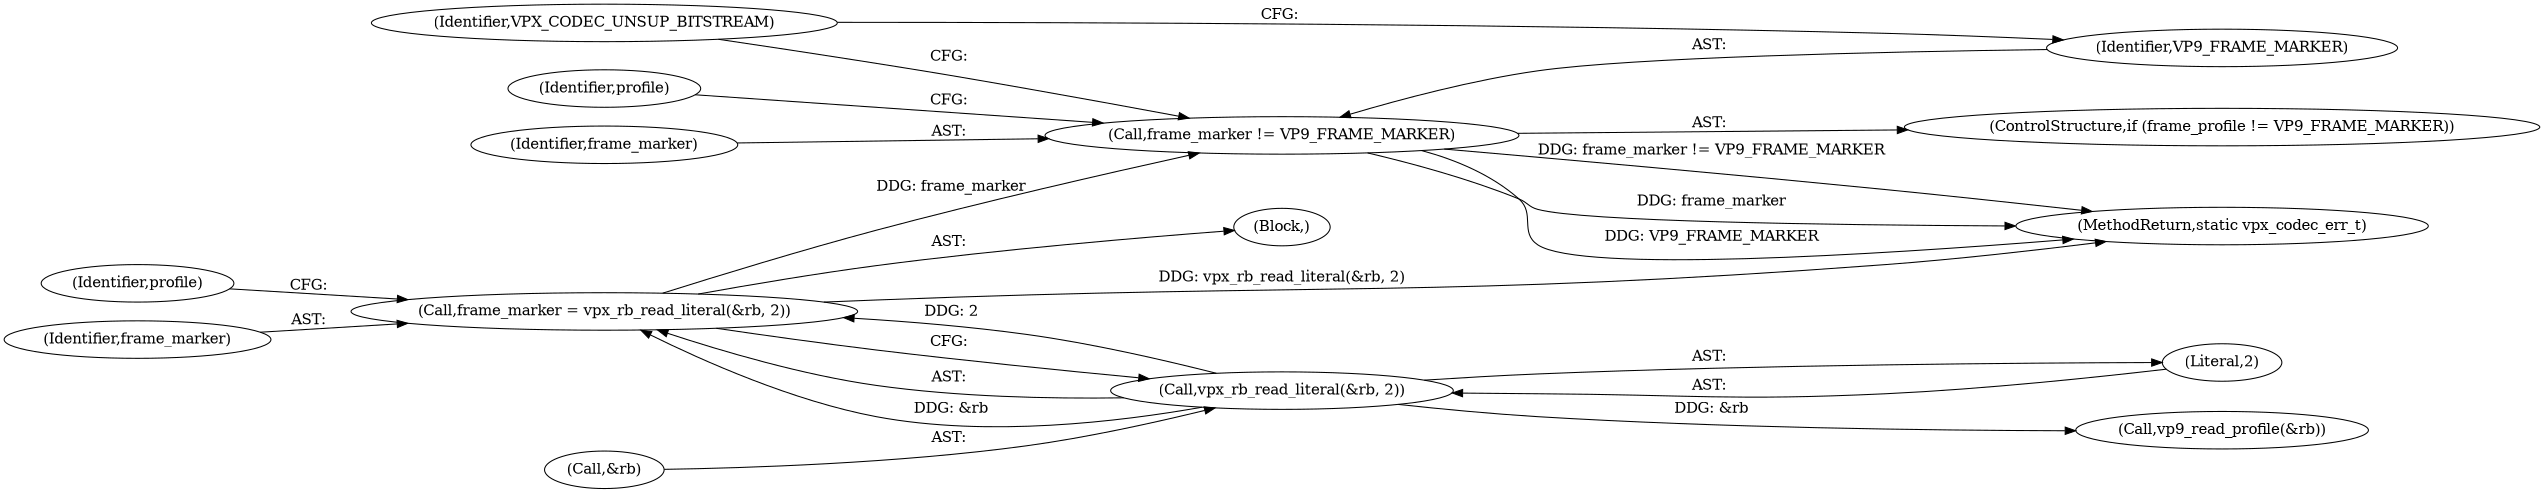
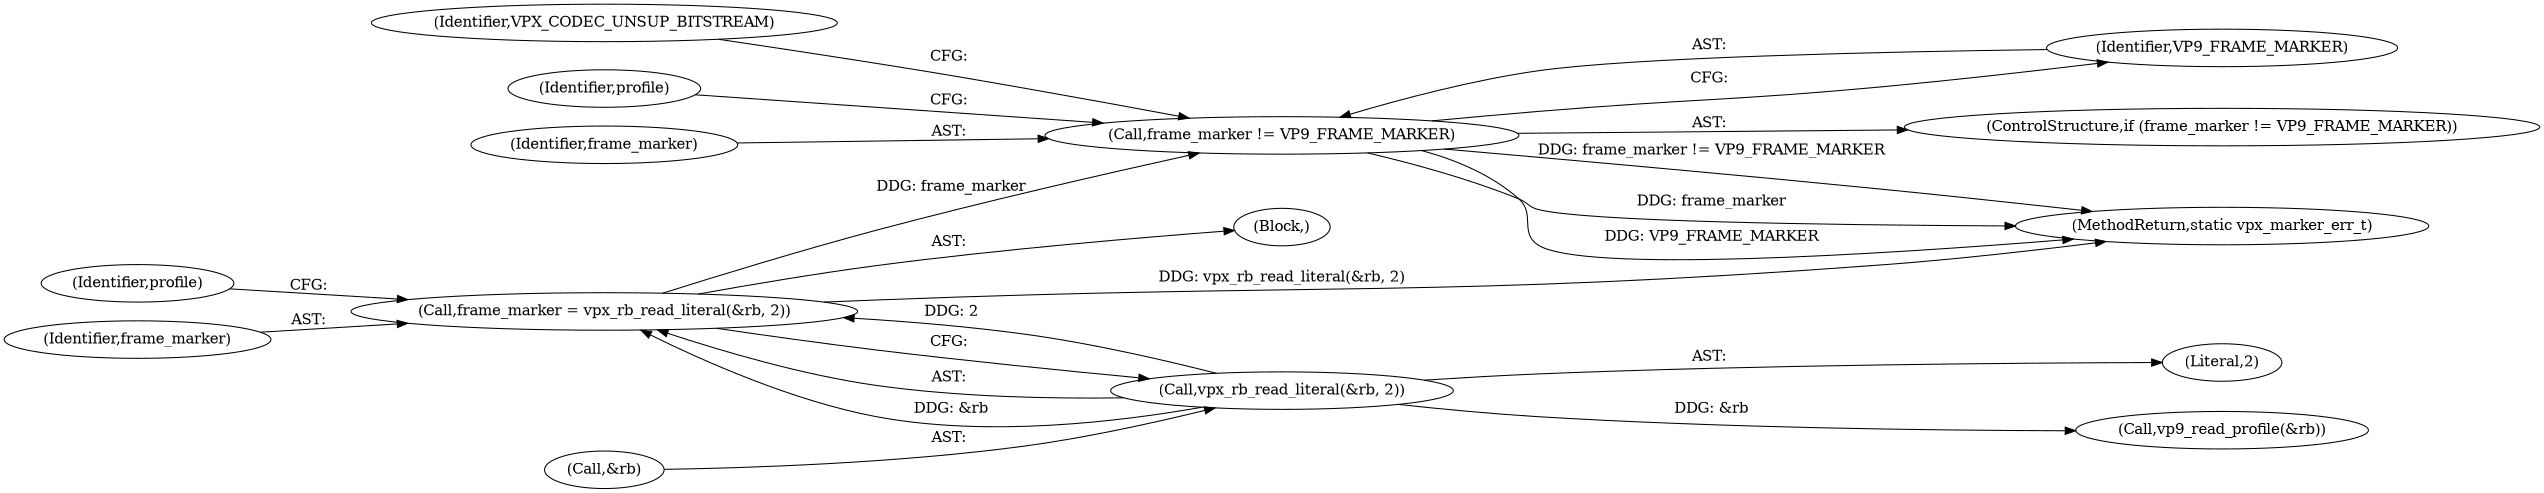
edge "(Identifier,VPX_CODEC_UNSUP_BITSTREAM)" -> "(Identifier,VP9_FRAME_MARKER)": now "(Call,frame_marker != VP9_FRAME_MARKER)" -> "(Identifier,VP9_FRAME_MARKER)"
node "(ControlStructure,if (frame_profile != VP9_FRAME_MARKER))": label "(ControlStructure,if (frame_profile != VP9_FRAME_MARKER))" -> "(ControlStructure,if (frame_marker != VP9_FRAME_MARKER))"
node "(MethodReturn,static vpx_codec_err_t)": label "(MethodReturn,static vpx_codec_err_t)" -> "(MethodReturn,static vpx_marker_err_t)"
edge "(Literal,2)" -> "(Call,vpx_rb_read_literal(&rb, 2))": removed, label "AST:"
